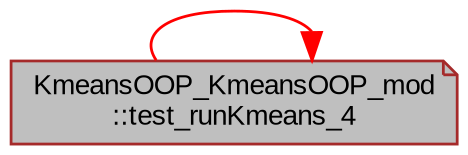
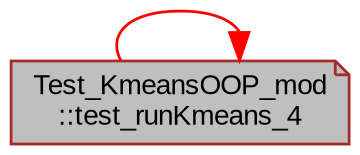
node "KmeansOOP_KmeansOOP_mod ::test_runKmeans_4": label "KmeansOOP_KmeansOOP_mod ::test_runKmeans_4" -> "Test_KmeansOOP_mod ::test_runKmeans_4"
